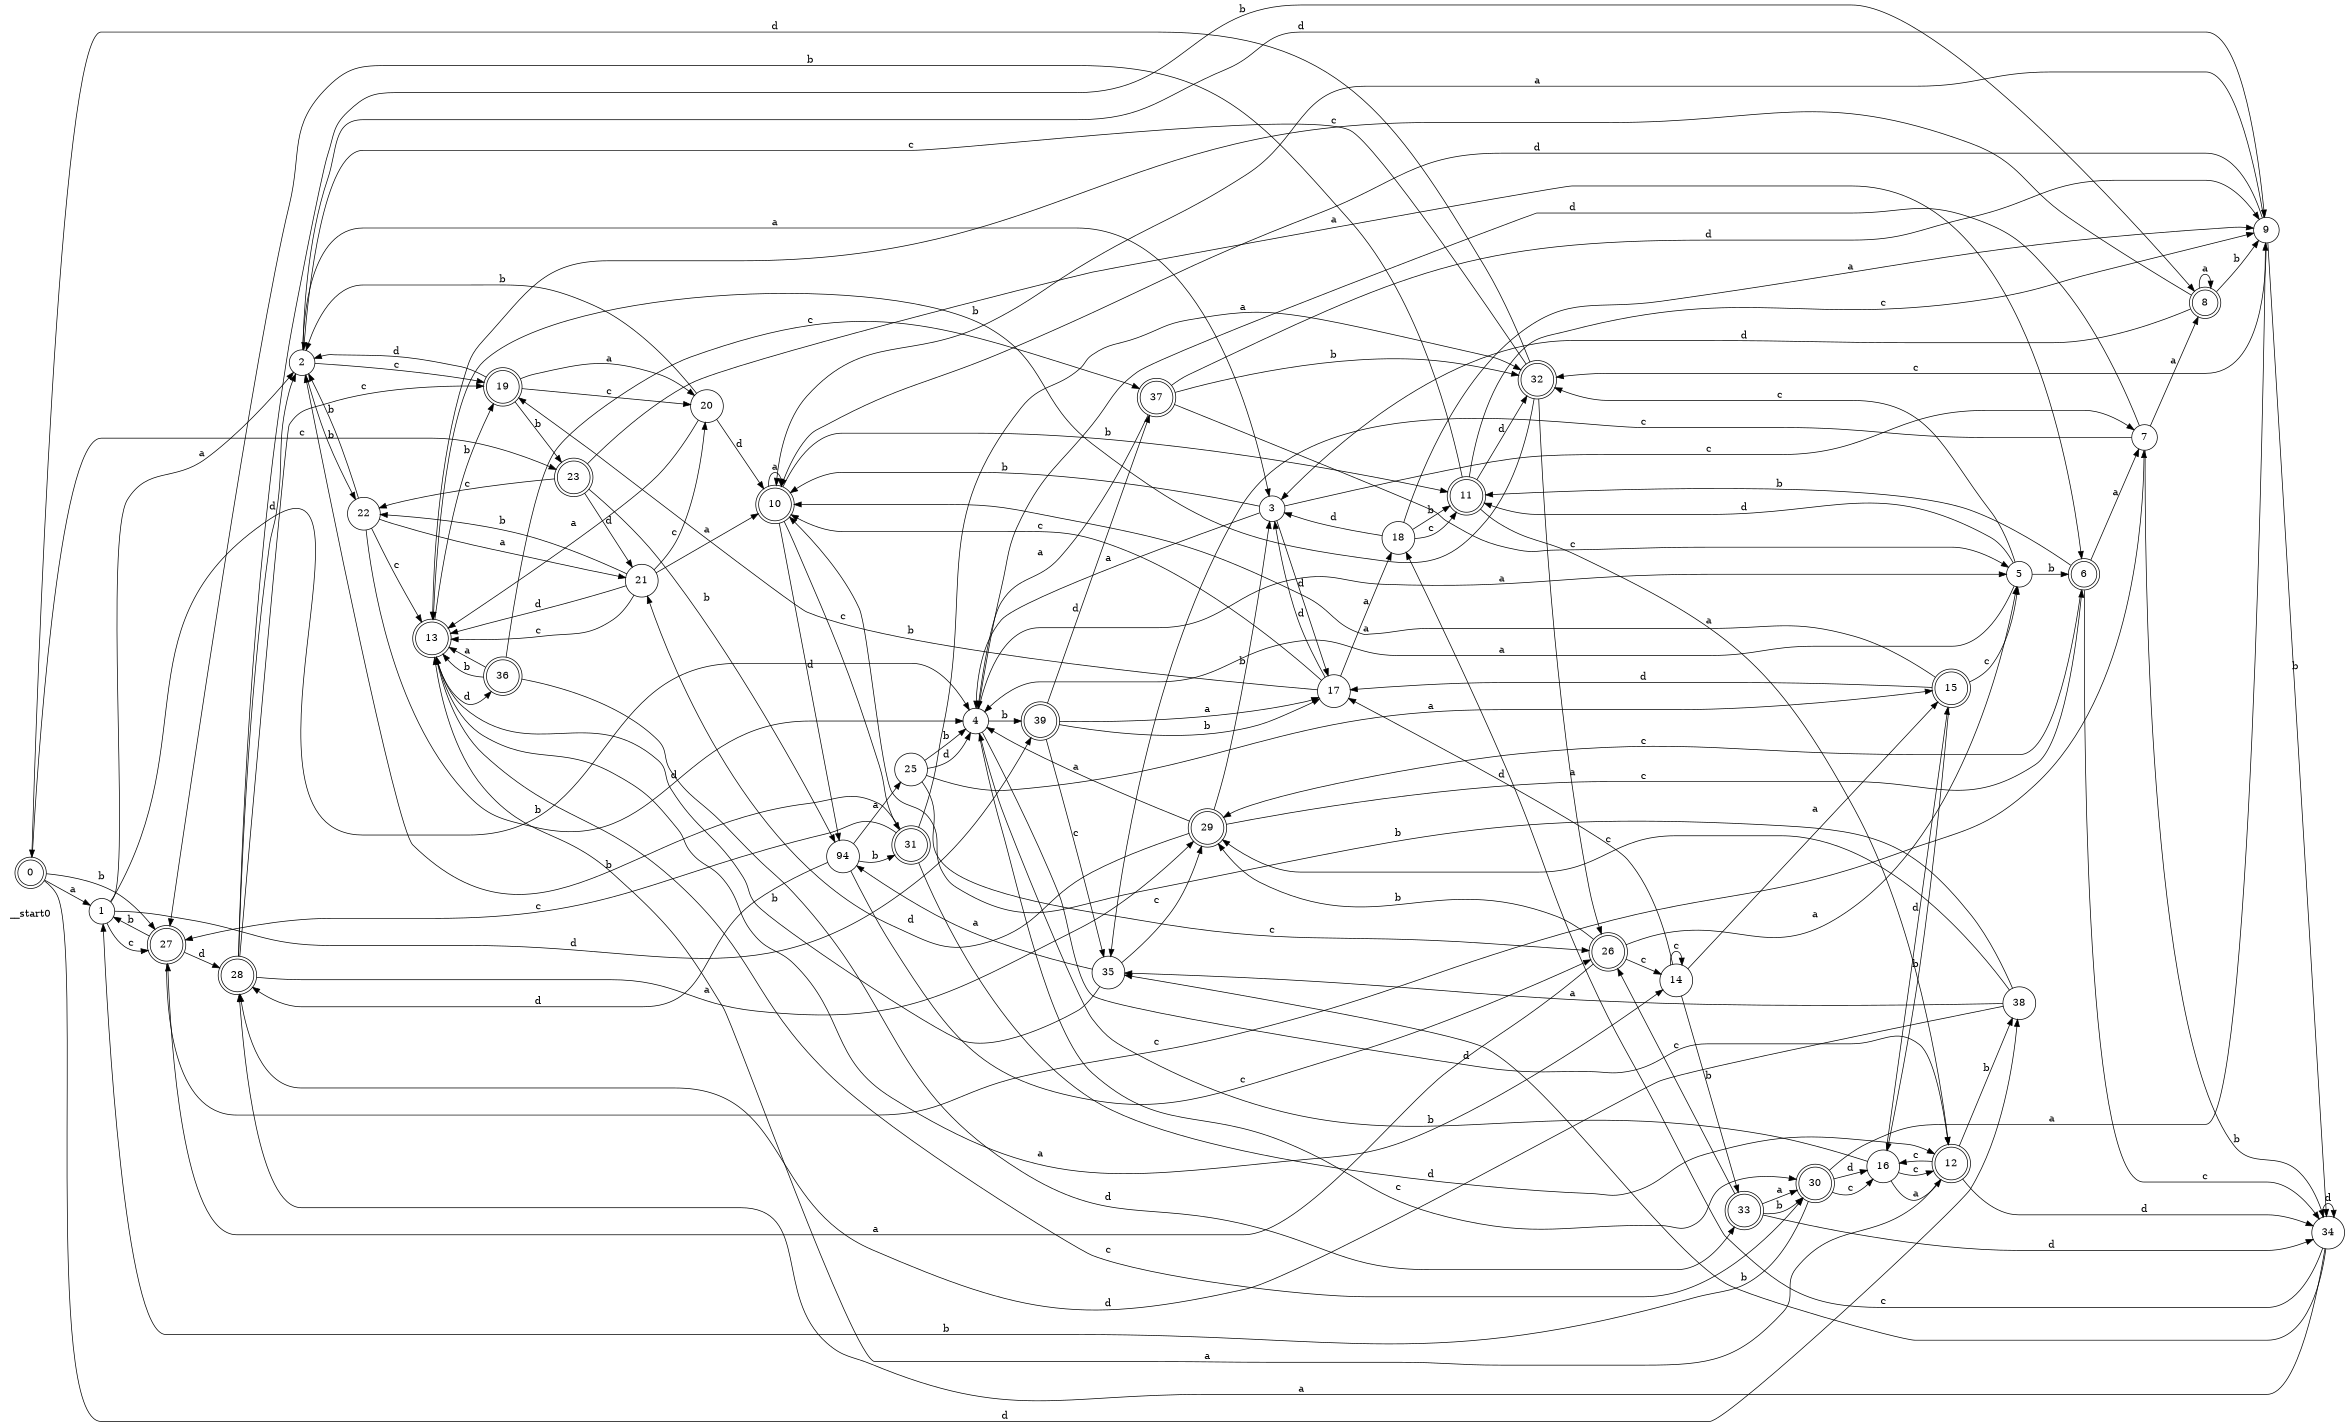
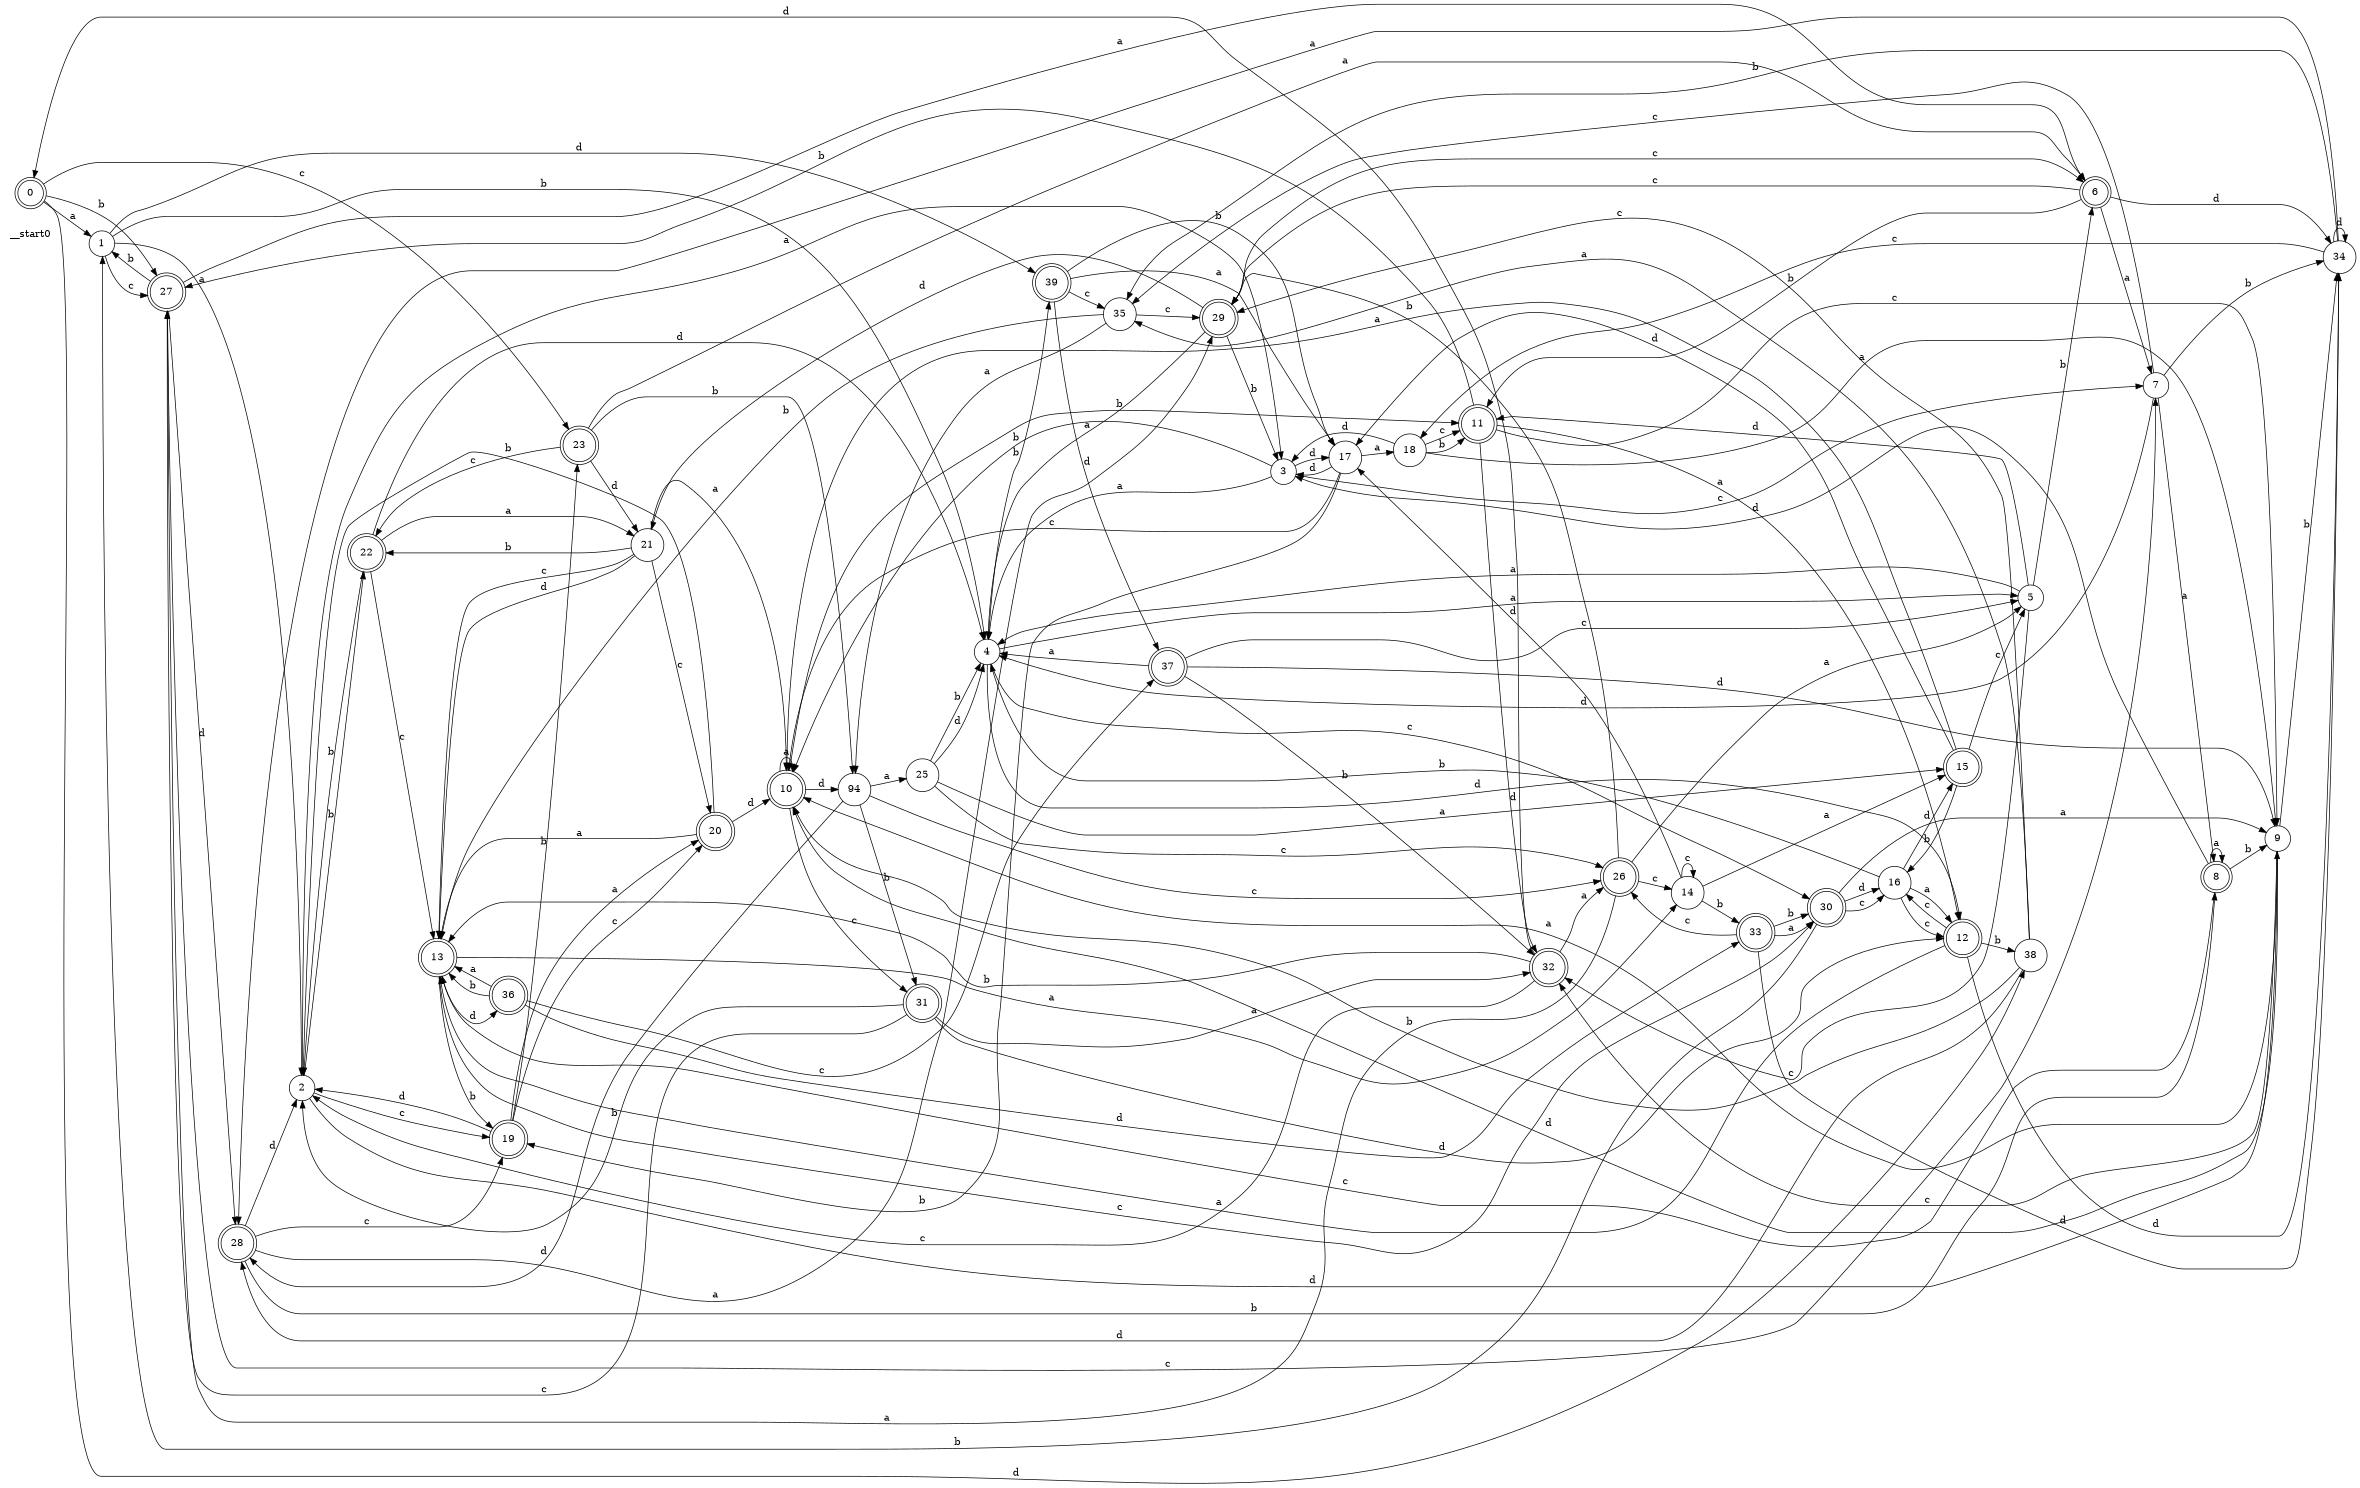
edge "27" -> "6": added, label "a"
node "20": shape circle -> doublecircle
node "22": shape circle -> doublecircle
edge "6" -> "34": label "c" -> "d"
